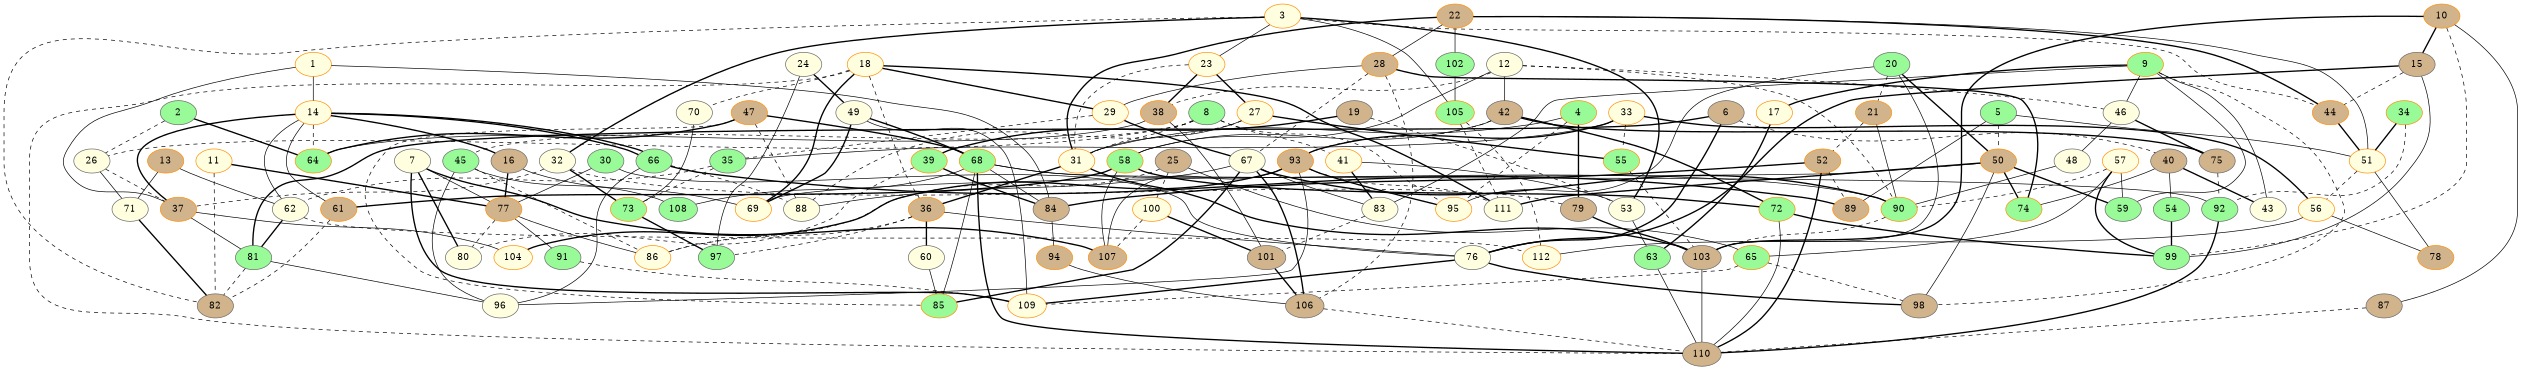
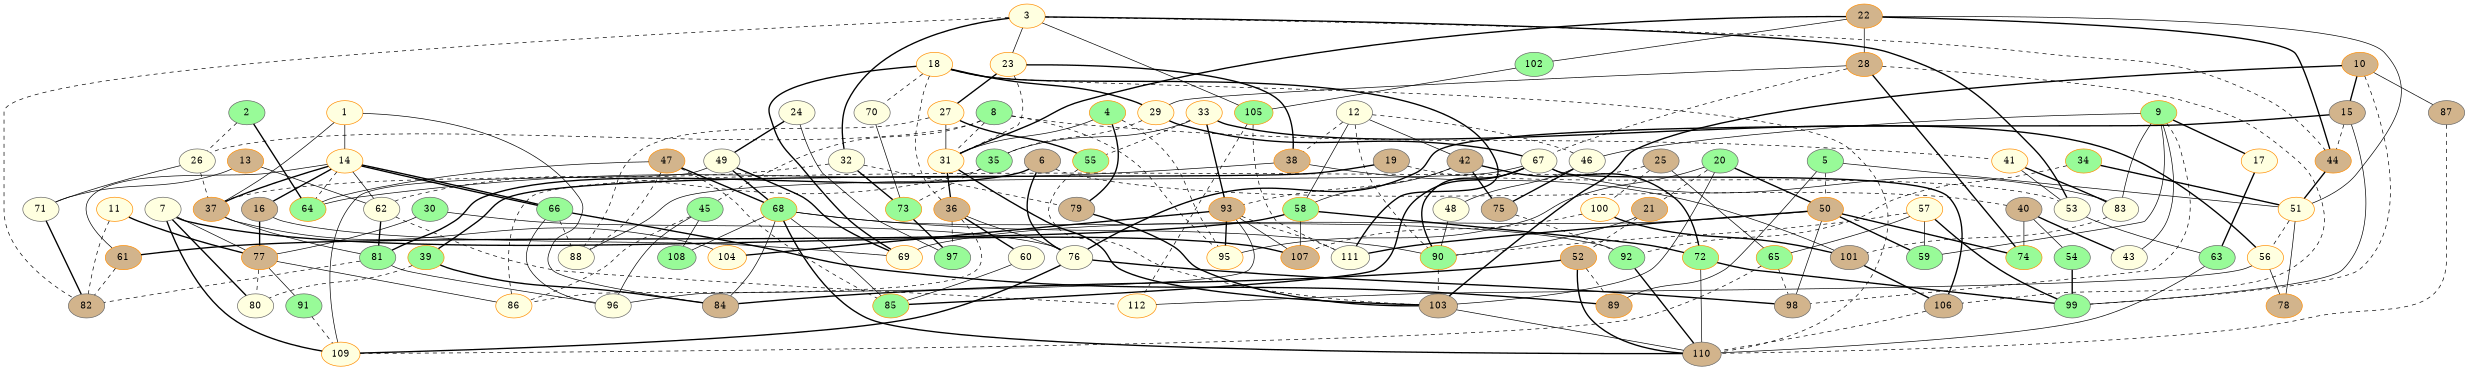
edge "47" -- "64": style bold -> solid
node "94": removed
